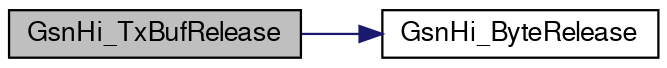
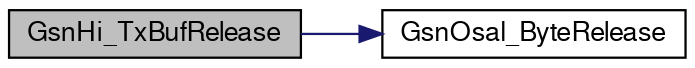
node "GsnHi_ByteRelease": label "GsnHi_ByteRelease" -> "GsnOsal_ByteRelease"
